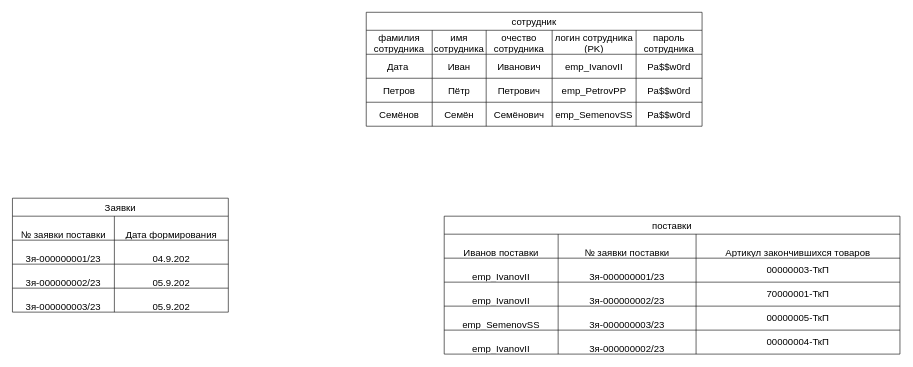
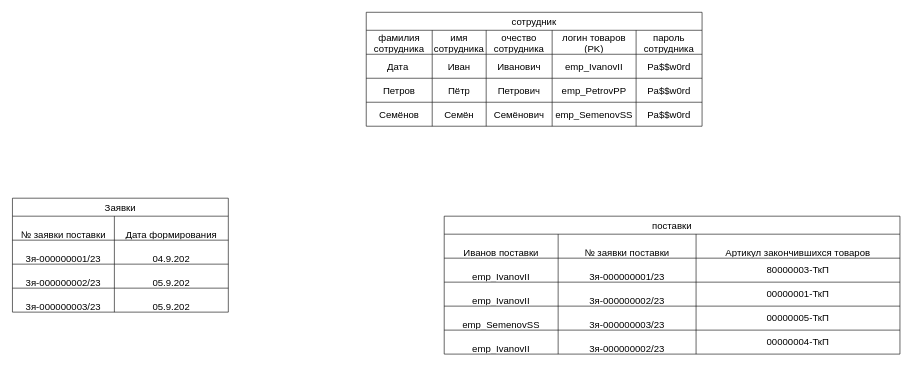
node "логин сотрудника (PK)": label "логин сотрудника (PK)" -> "логин товаров (PK)"
node "00000003-ТкП": label "00000003-ТкП" -> "80000003-ТкП"
node "70000001-ТкП": label "70000001-ТкП" -> "00000001-ТкП"
